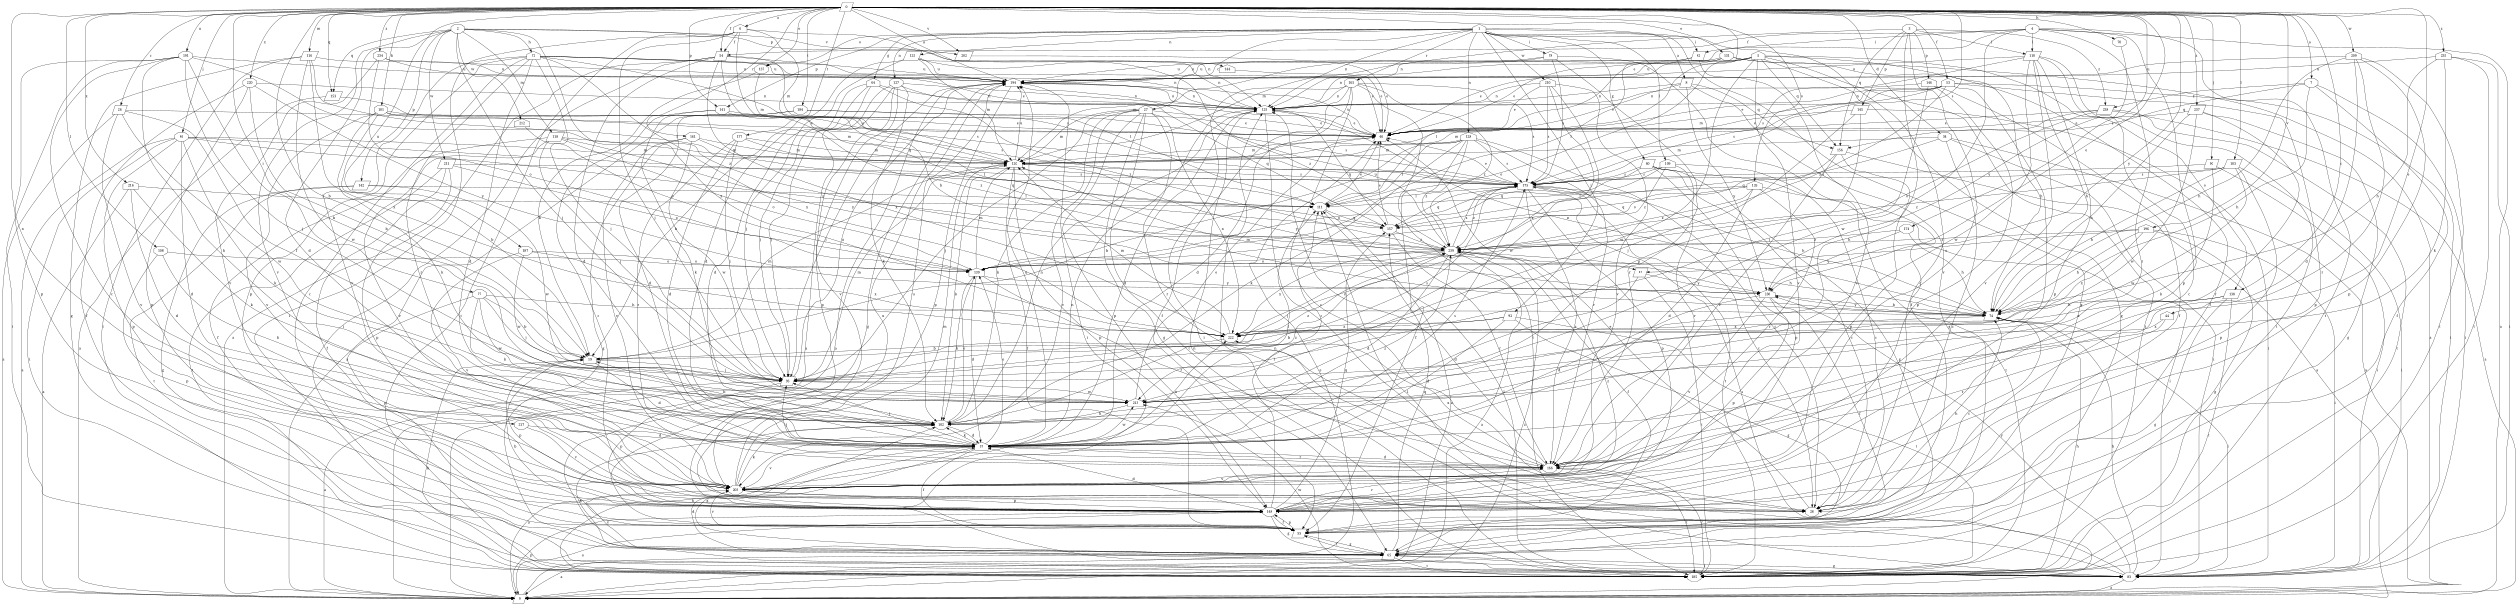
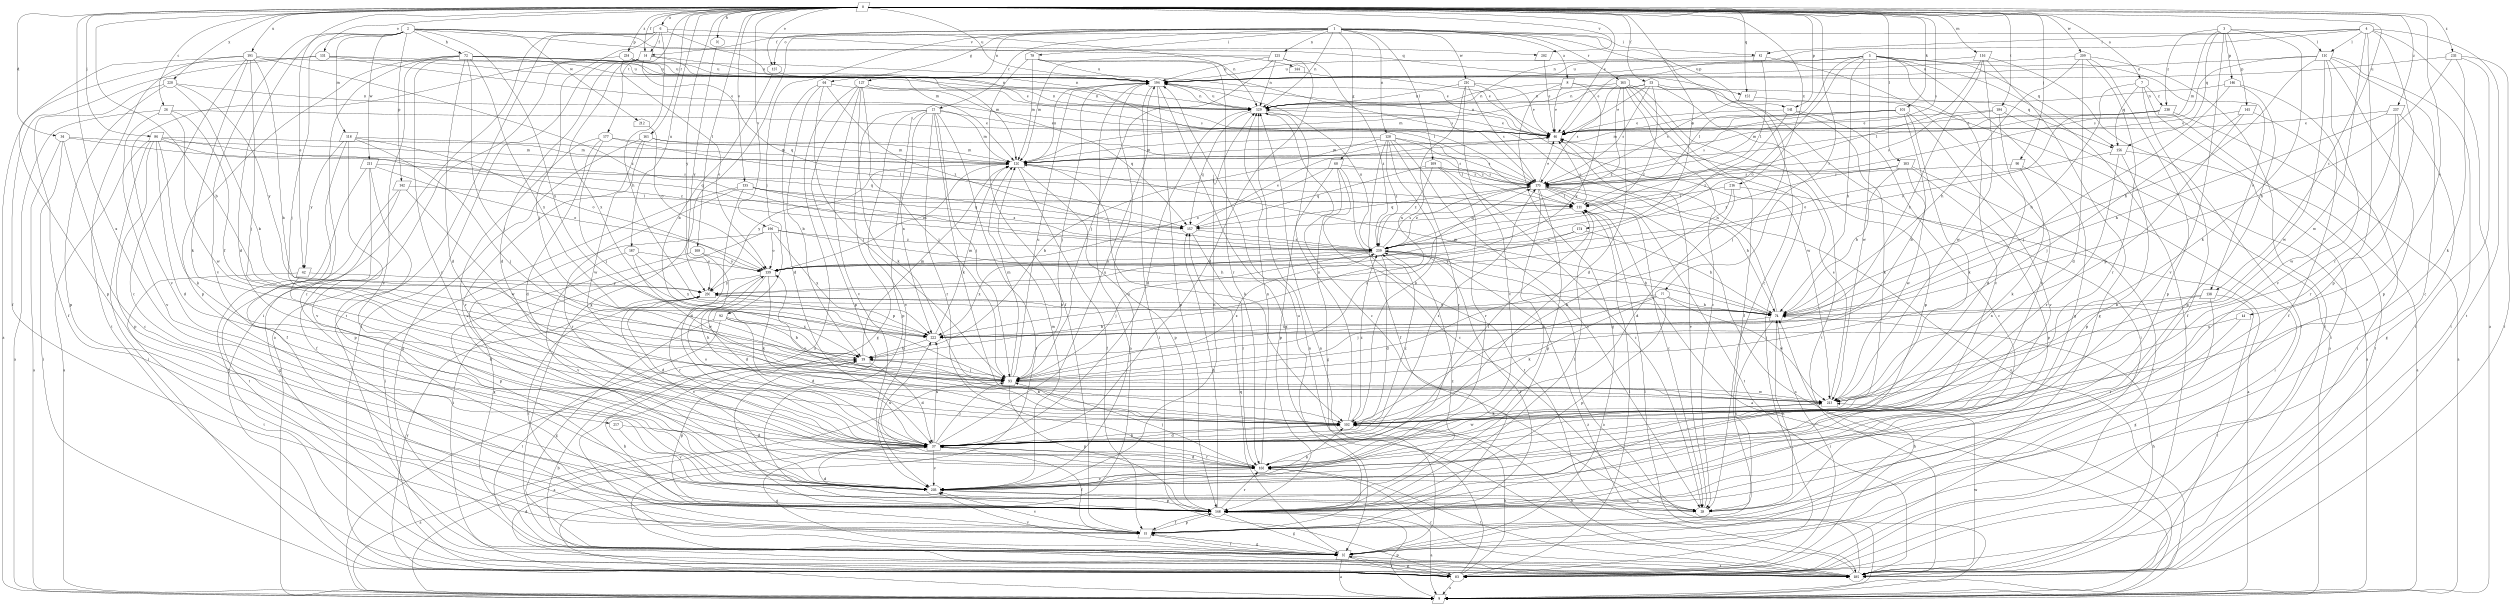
node "86": shape octagon -> parallelogram
edge "230" -> "148": now "230" -> "222"
